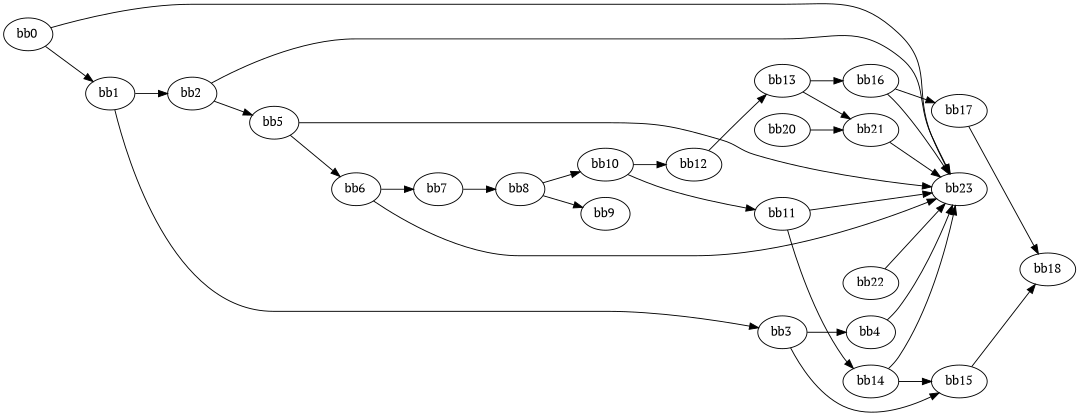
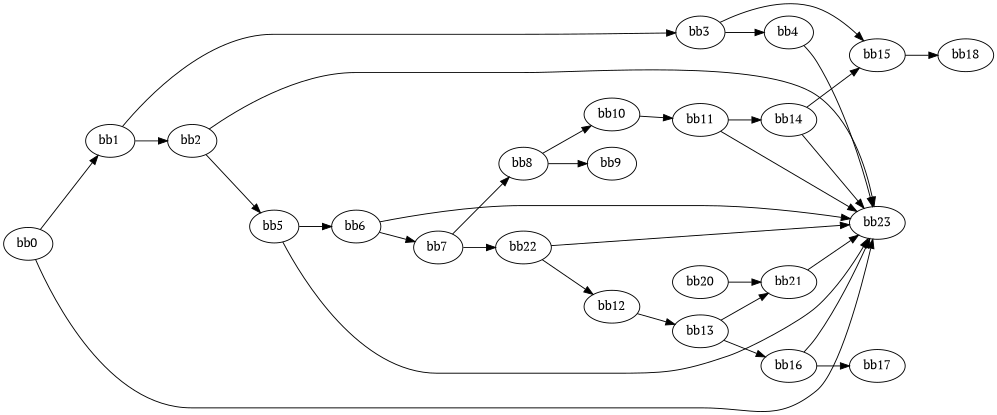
edge "bb10" -> "bb12": now "bb22" -> "bb12"
edge "bb17" -> "bb18": removed
edge "bb7" -> "bb22": added
